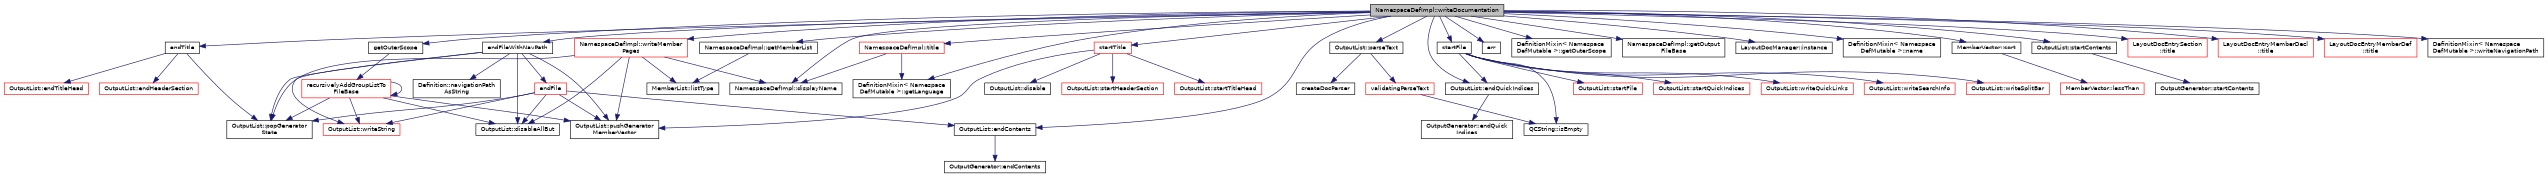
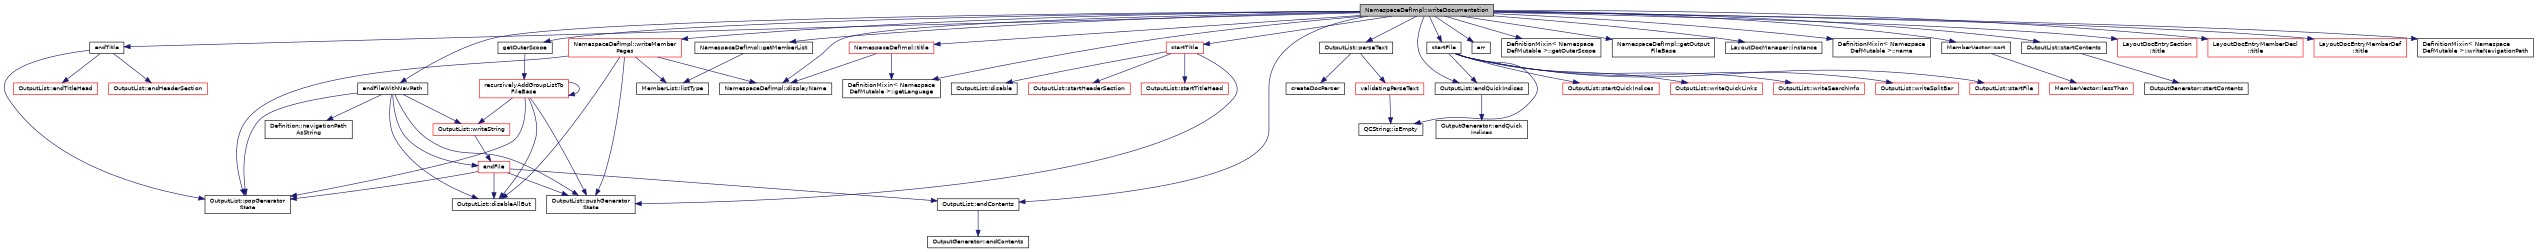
edge "endFile" -> "OutputList::writeString": reversed
node "OutputList::pushGenerator MemberVector": label "OutputList::pushGenerator MemberVector" -> "OutputList::pushGenerator State"
